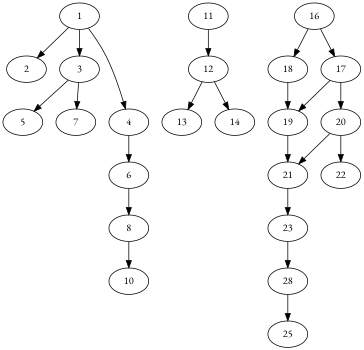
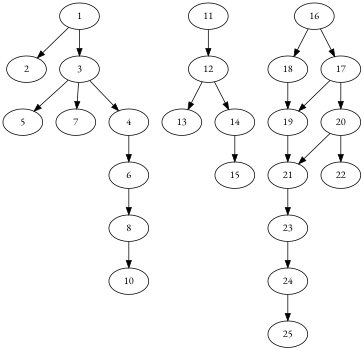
edge "1" -> "4": now "3" -> "4"
node "15": added
node "28": label "28" -> "24"
